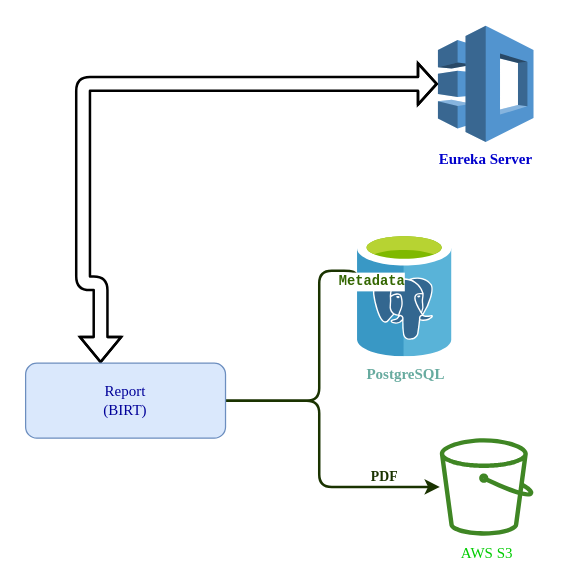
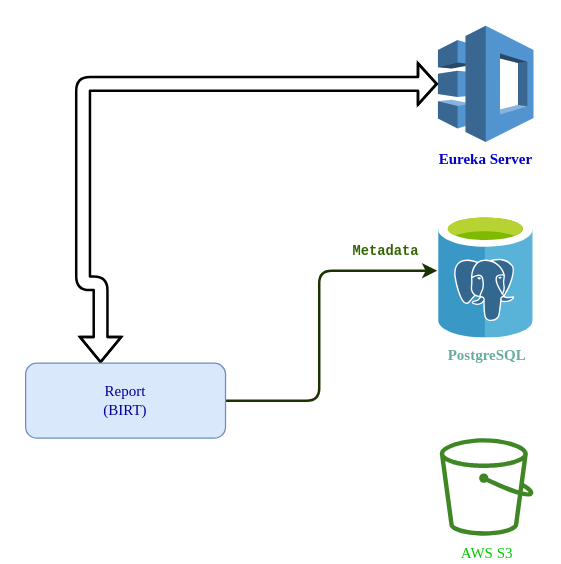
node "PostgreSQL": moved (405, 294) -> (486, 276)
edge "Report (BIRT)" -> "AWS S3": removed, label "PDF"
